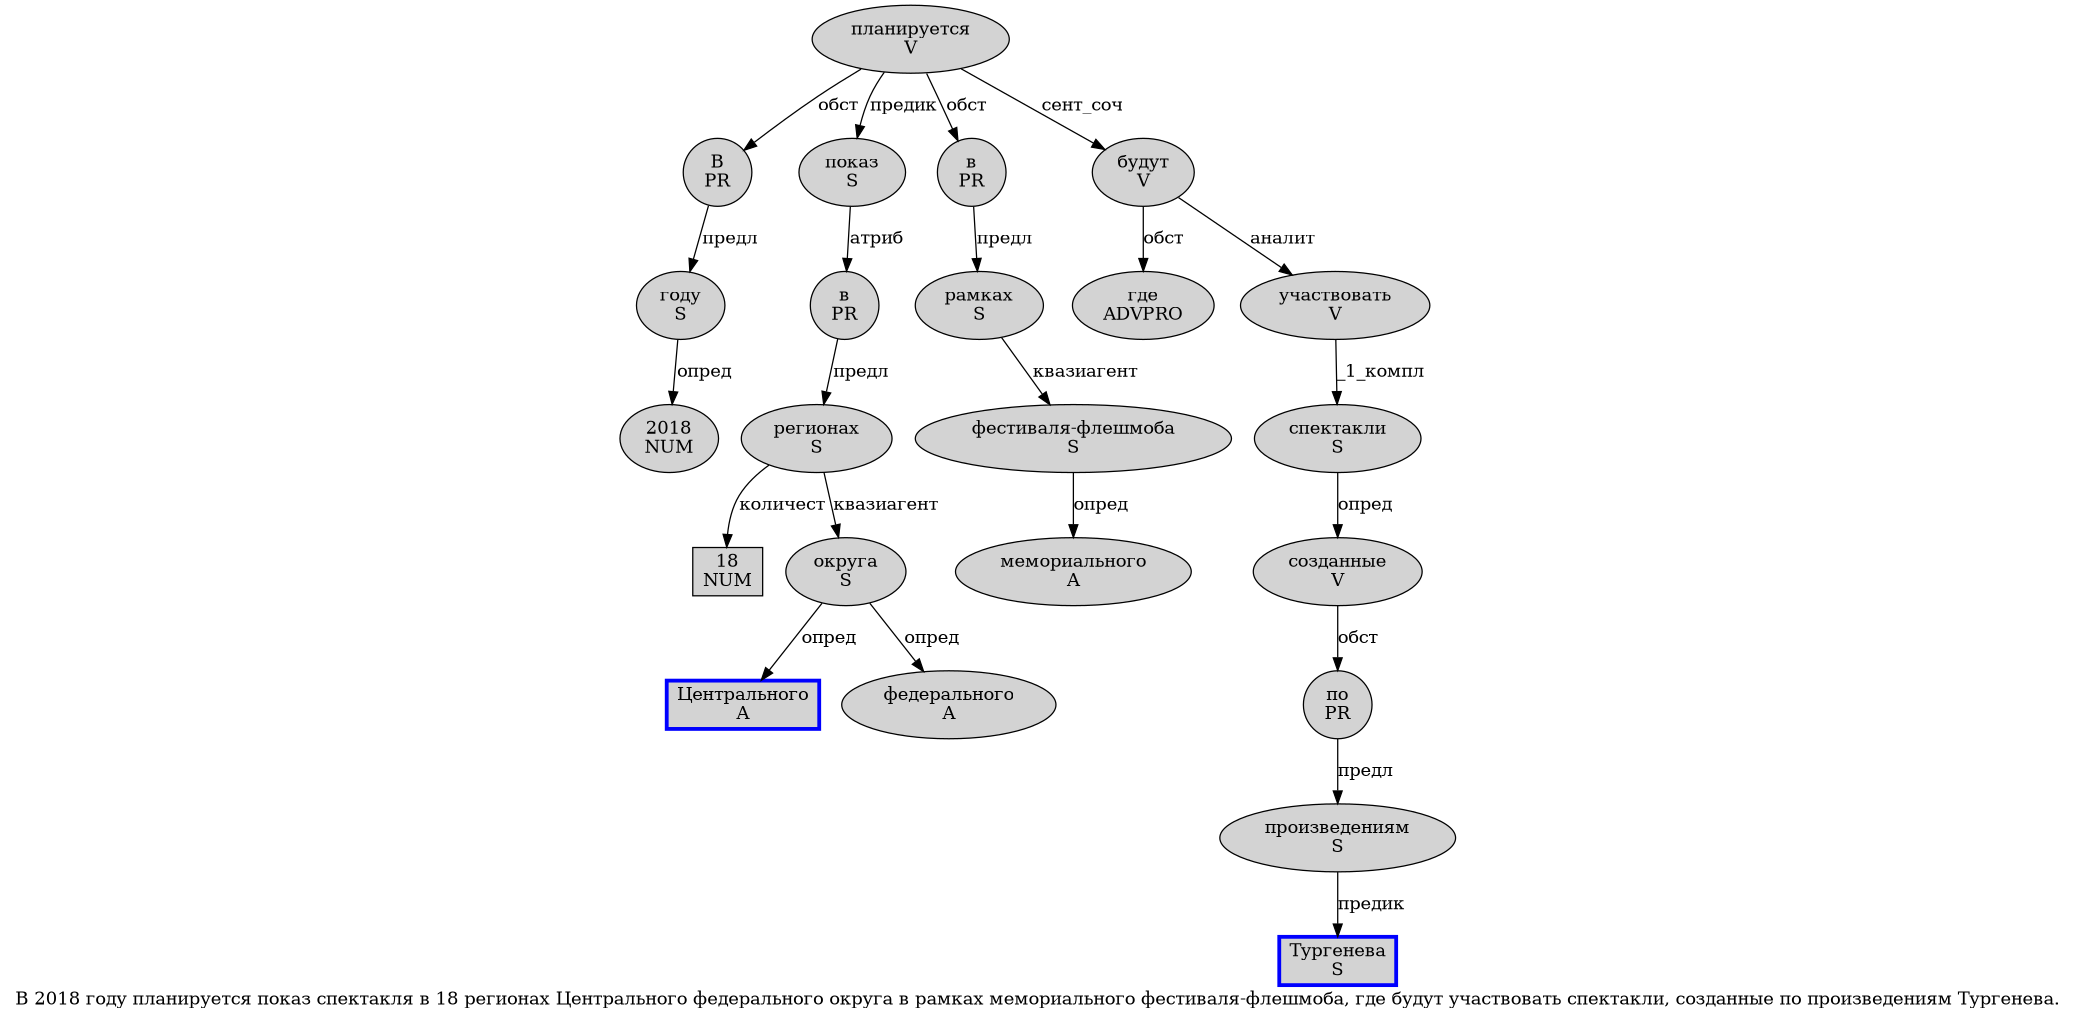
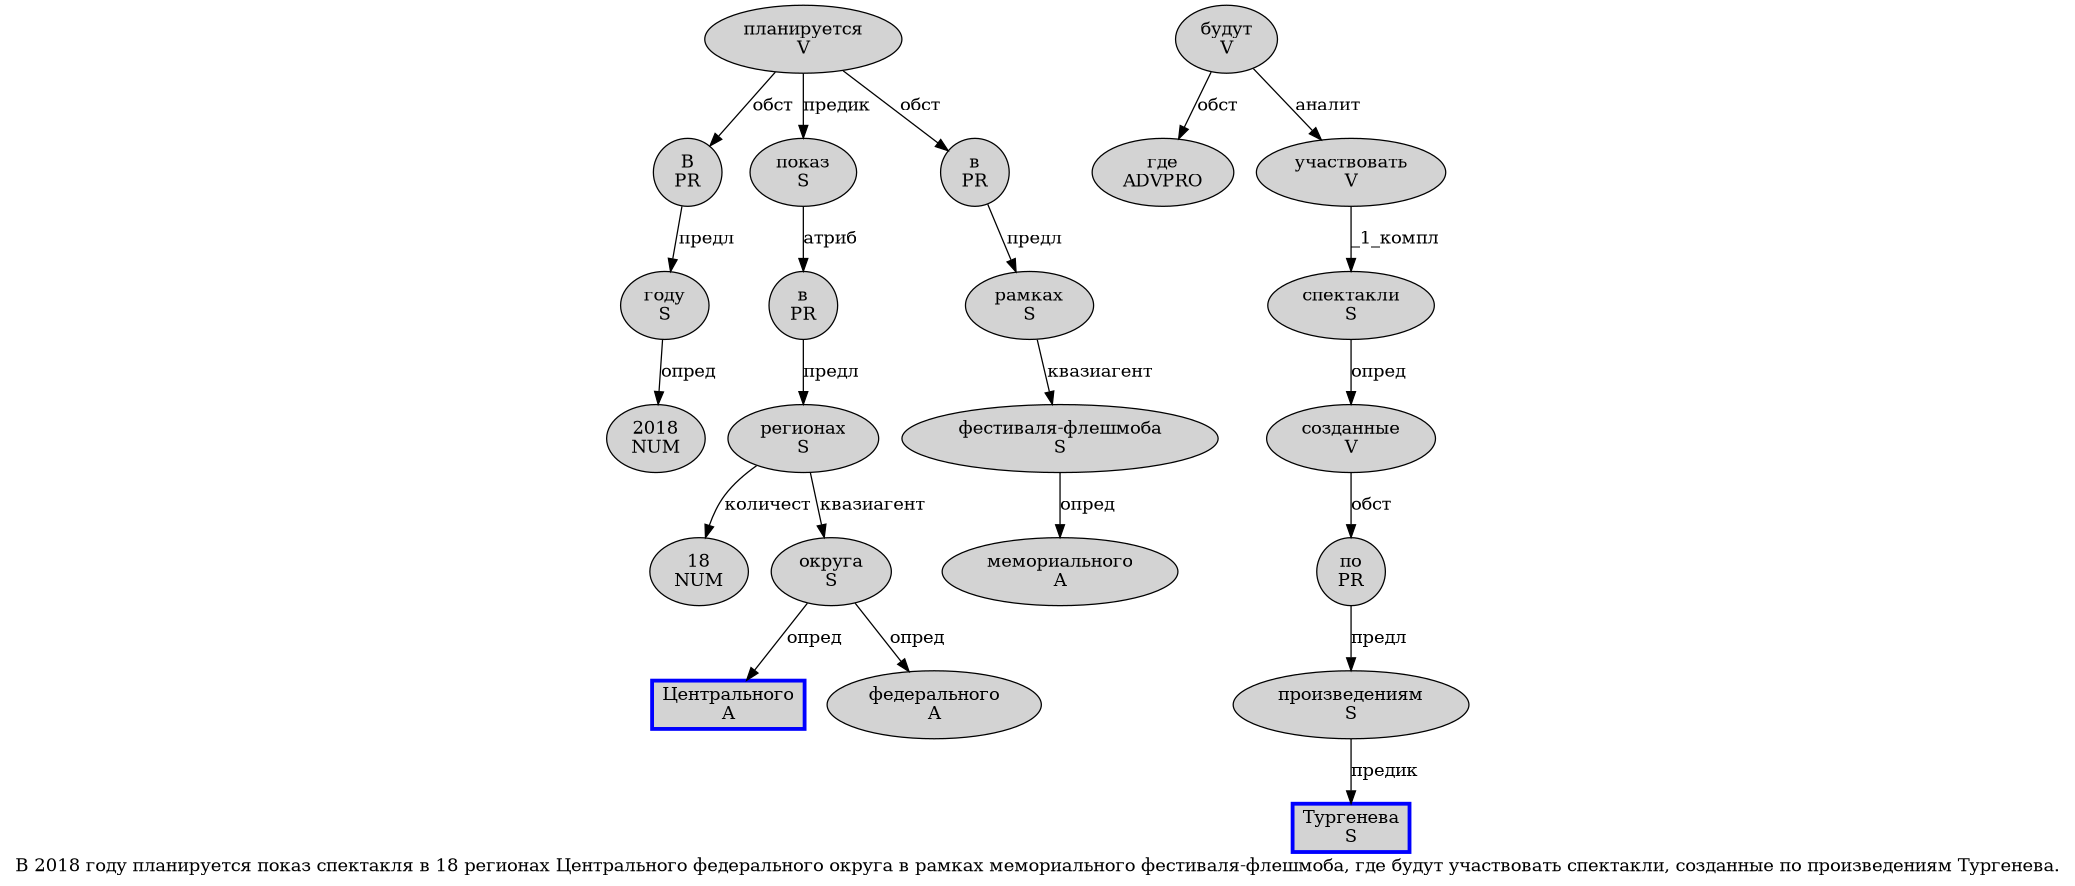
edge "планируется V" -> "будут V": removed, label "сент_соч"
node "18 NUM": shape box -> ellipse
